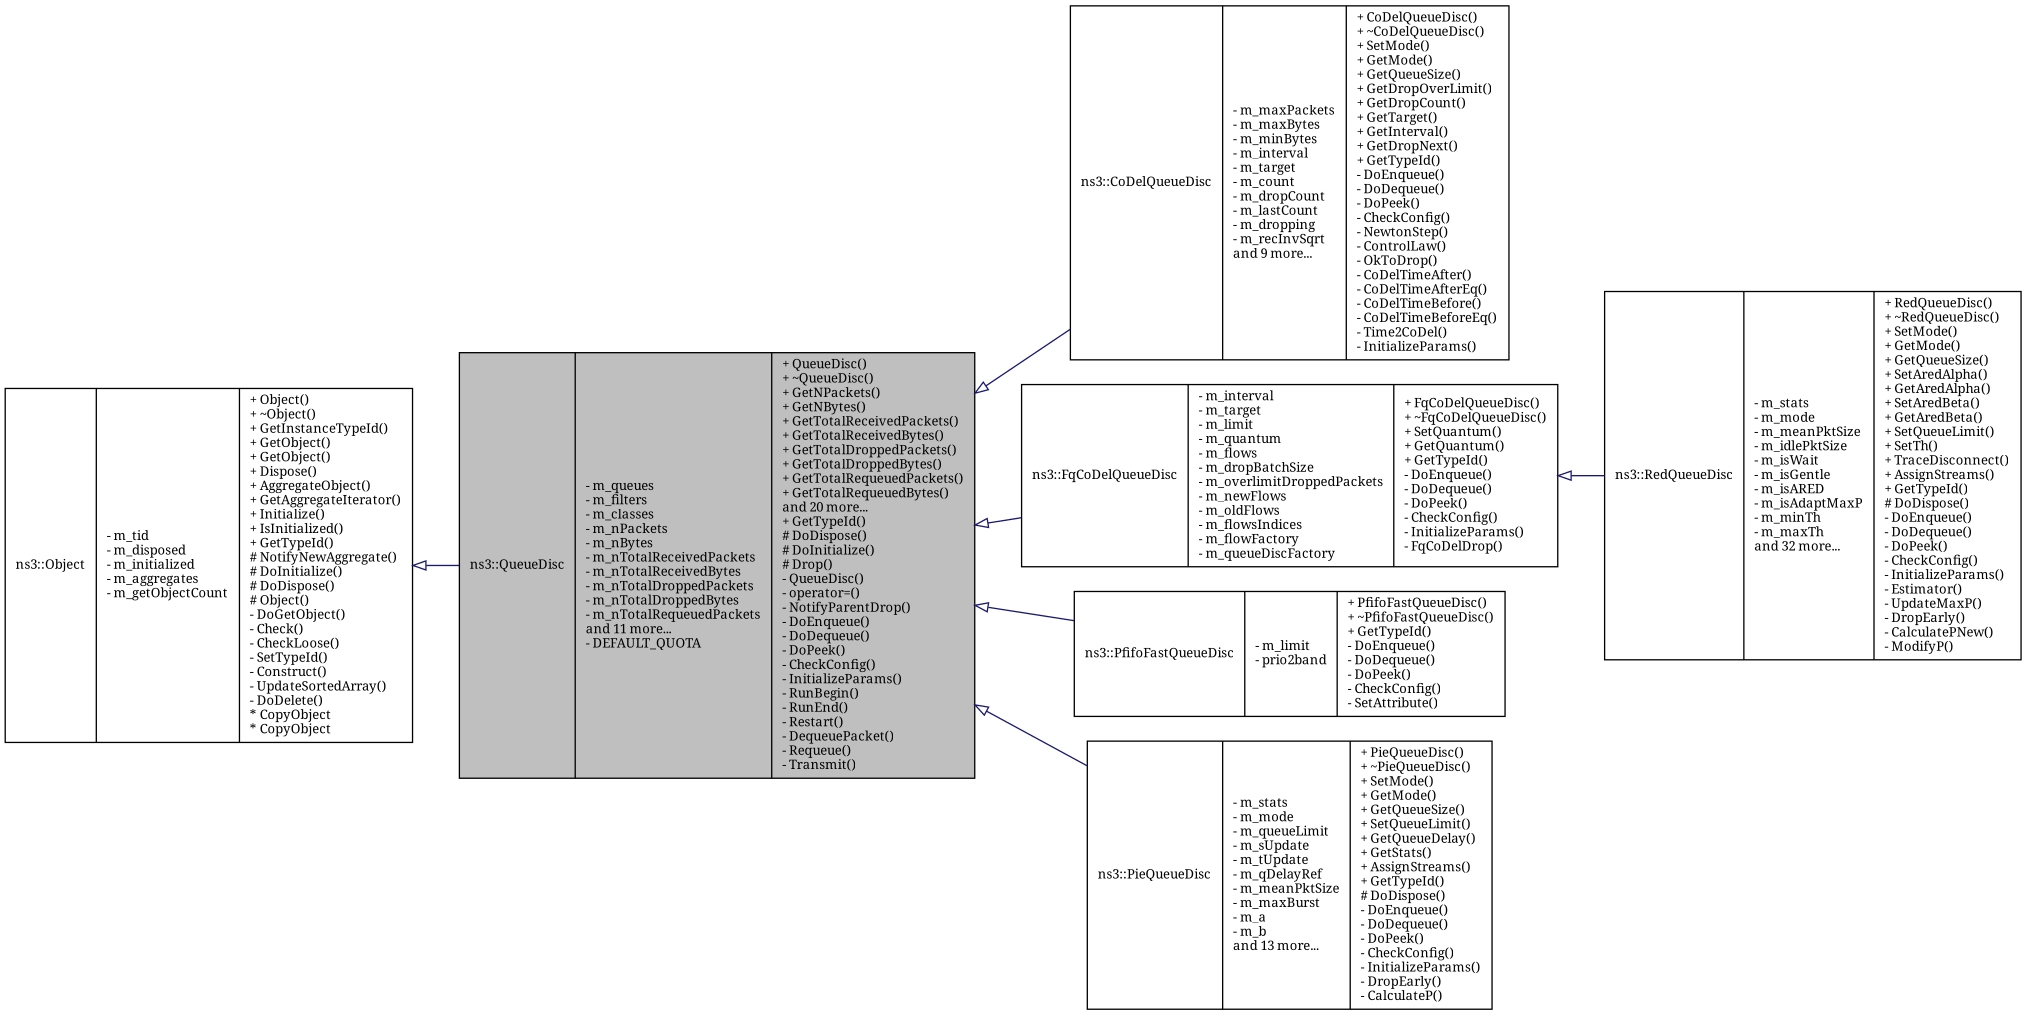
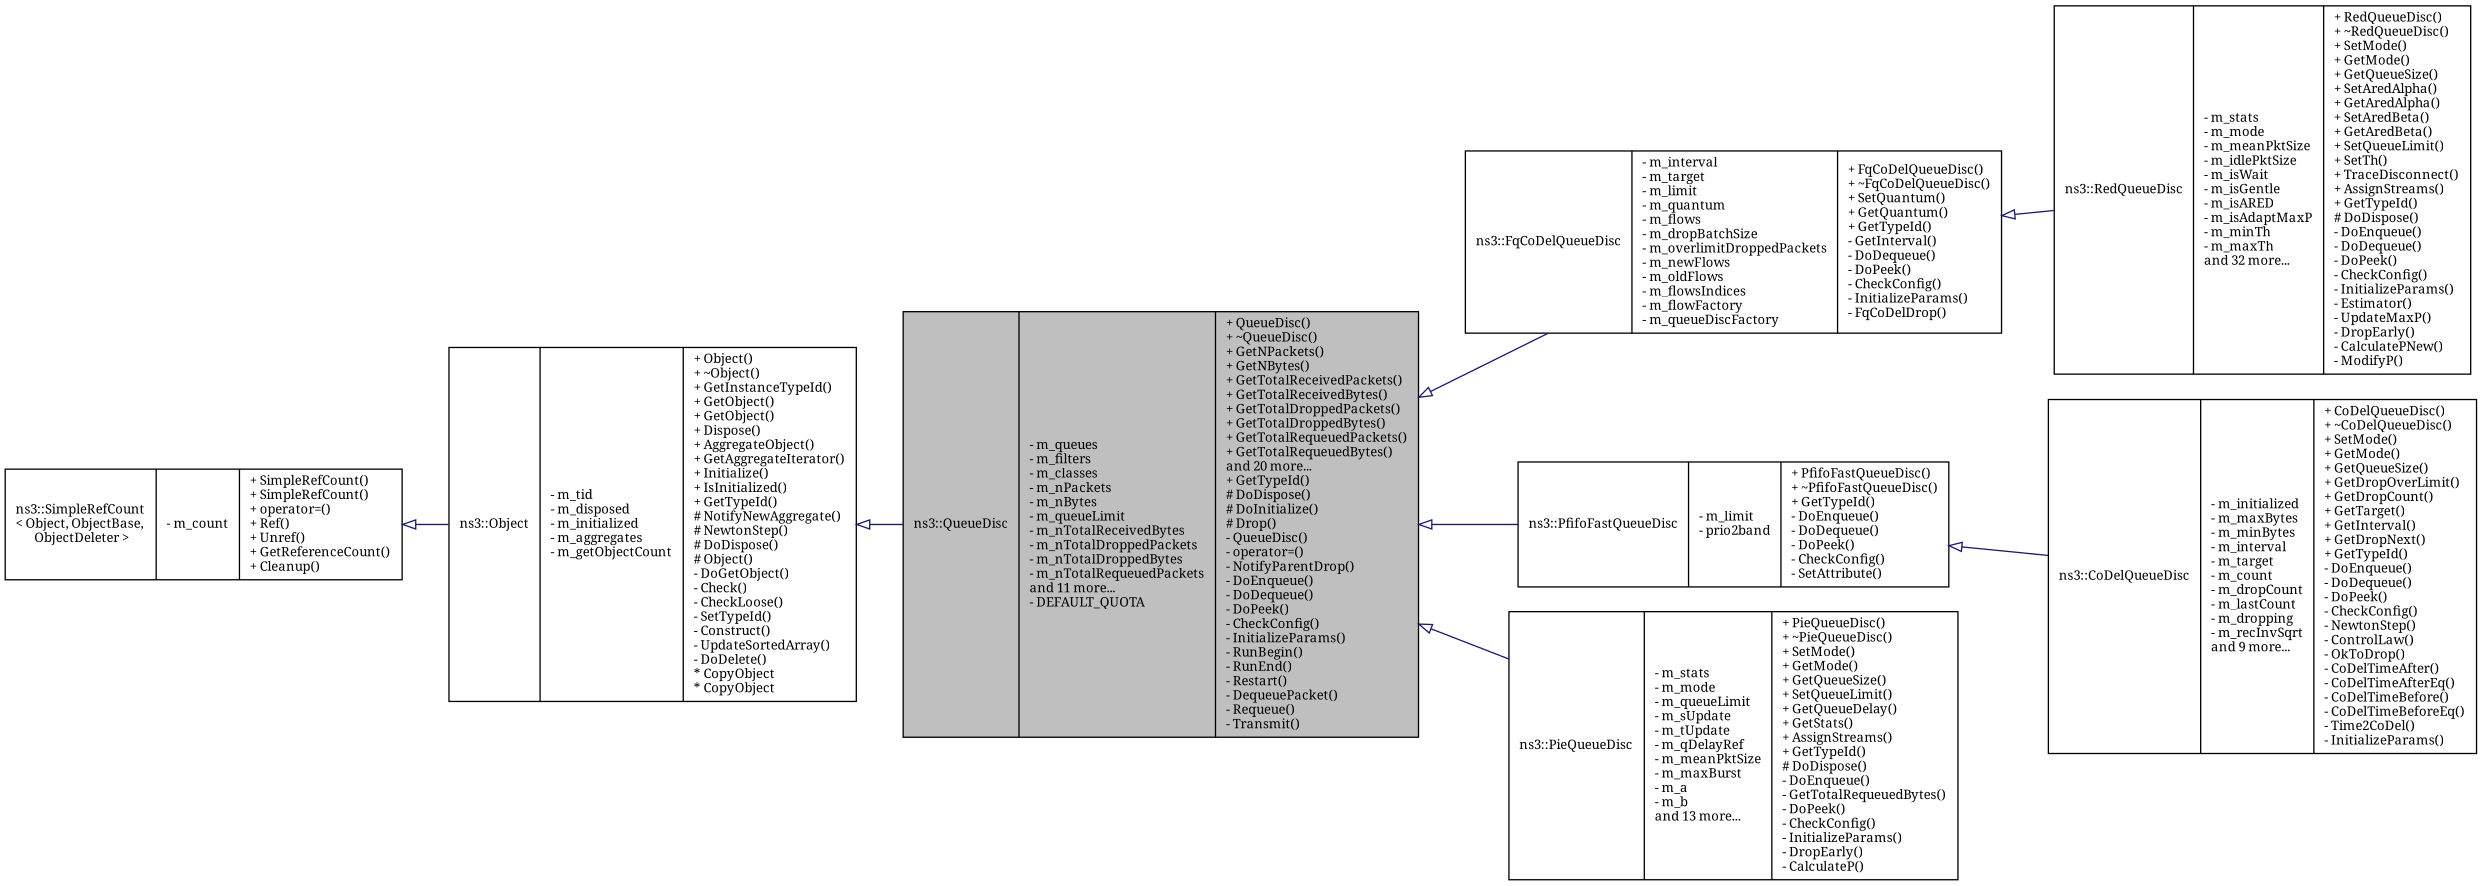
node "ns3::CoDelQueueDisc": text "- m_maxPackets" -> "- m_initialized"
edge "ns3::CoDelQueueDisc" -> "ns3::QueueDisc": now "ns3::CoDelQueueDisc" -> "ns3::PfifoFastQueueDisc"
node "ns3::FqCoDelQueueDisc": text "- DoEnqueue()" -> "- GetInterval()"
node "ns3::SimpleRefCount": added
node "ns3::QueueDisc": text "- m_nTotalReceivedPackets" -> "- m_queueLimit"
node "ns3::Object": text "# DoInitialize()" -> "# NewtonStep()"
node "ns3::PieQueueDisc": text "- DoDequeue()" -> "- GetTotalRequeuedBytes()"
